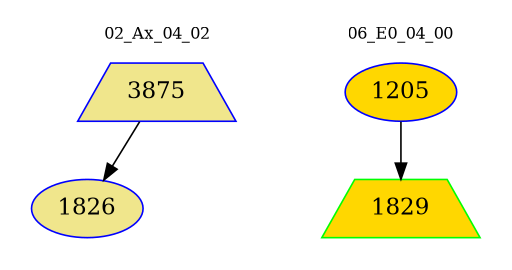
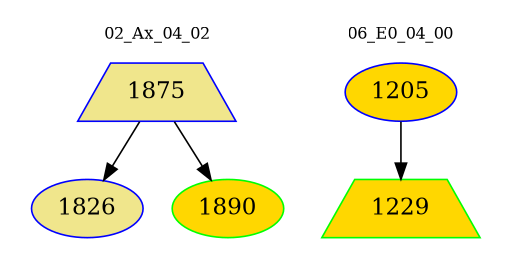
node "3875": label "3875" -> "1875"
node "1890": added
node "1829": label "1829" -> "1229"
